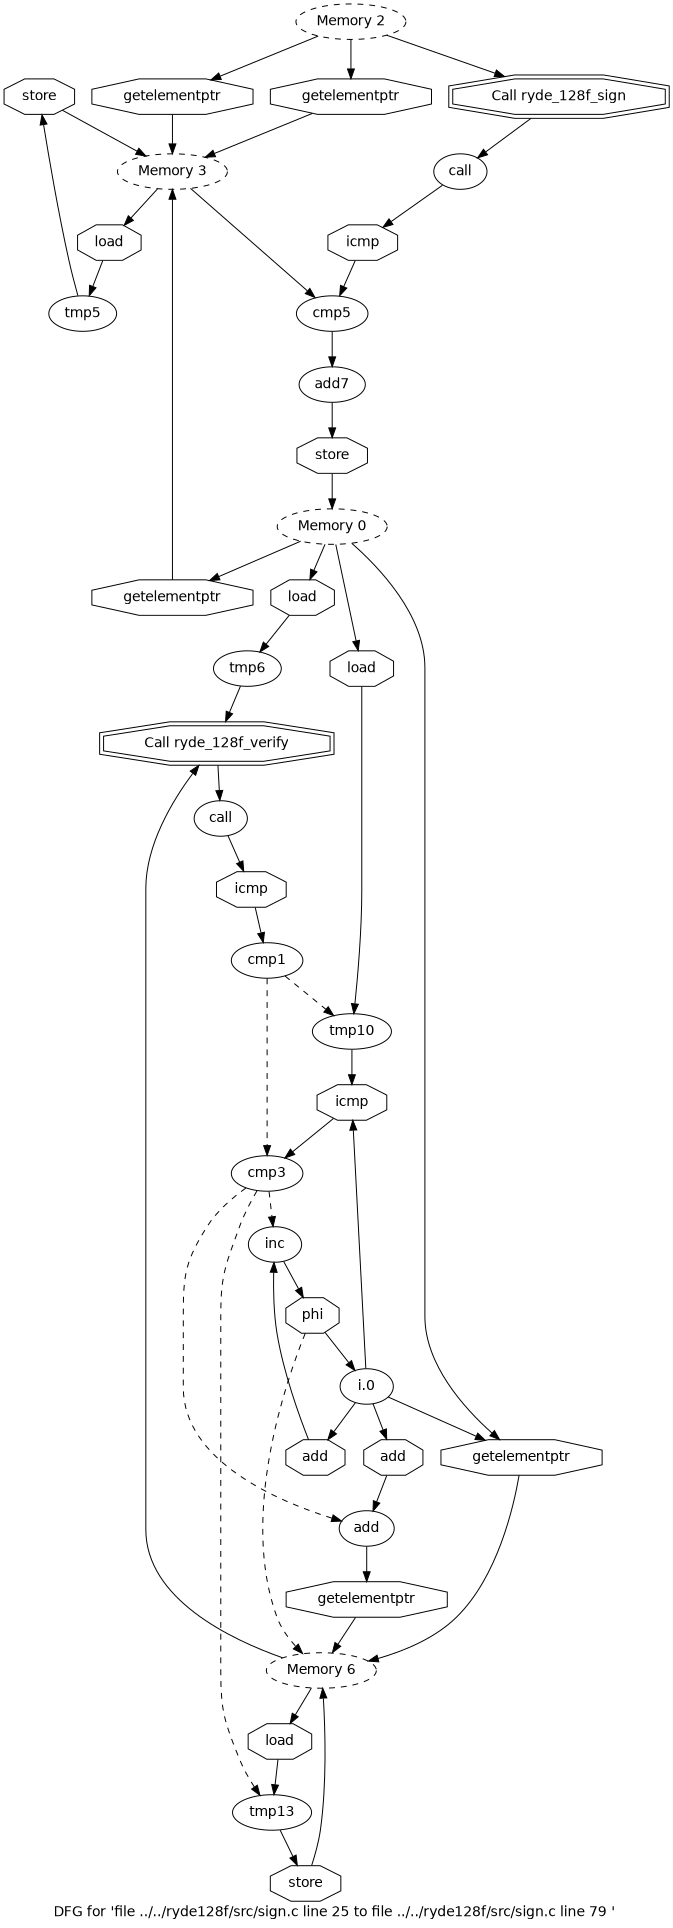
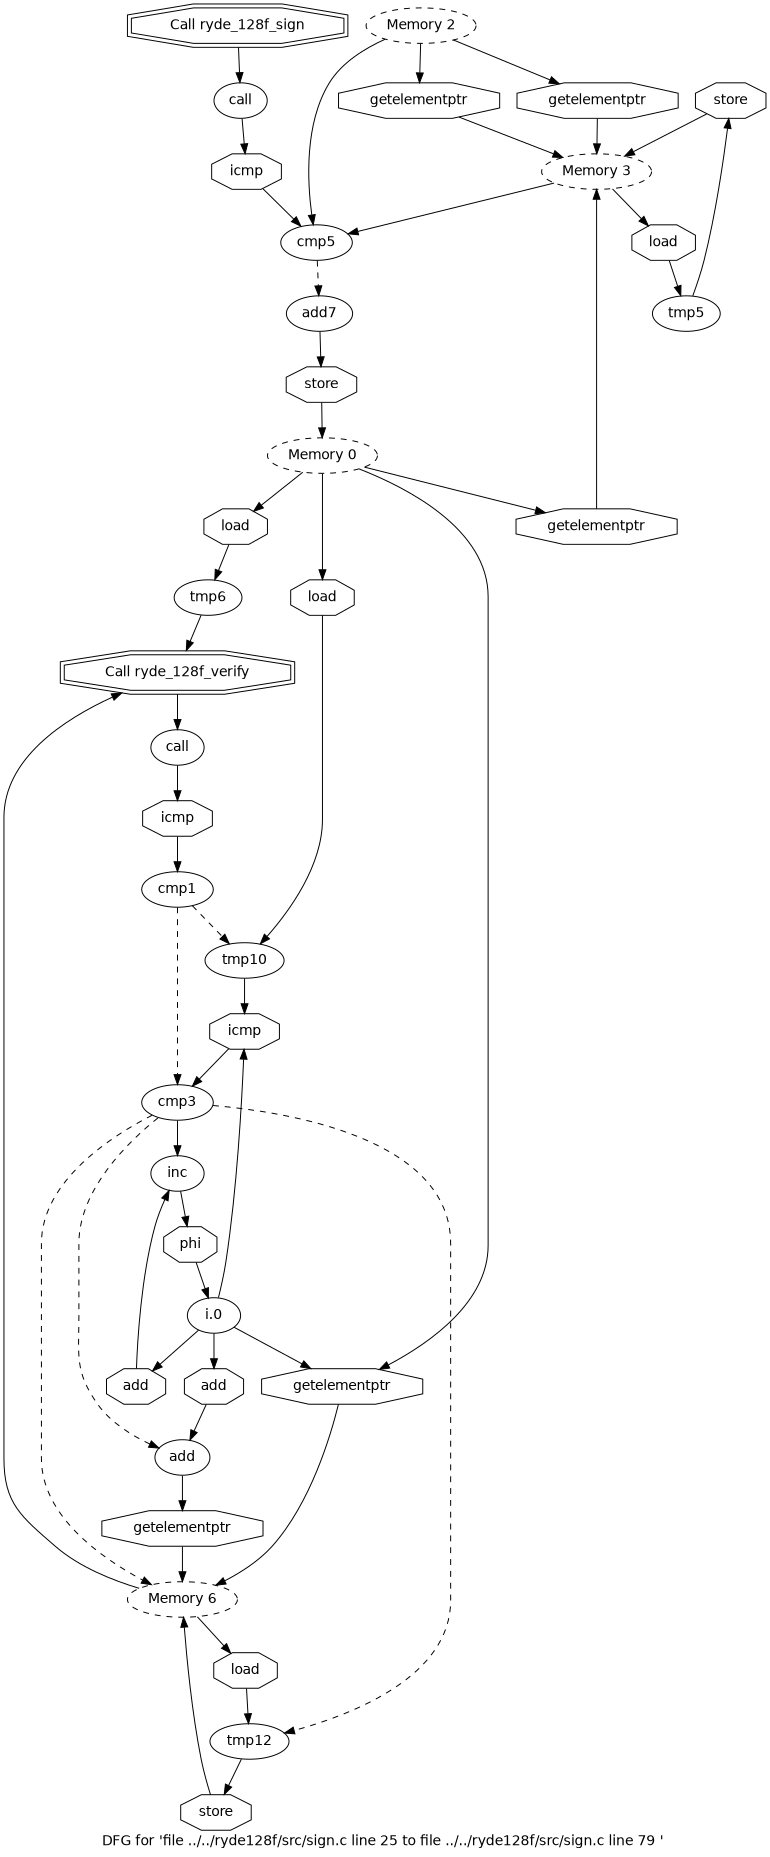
edge "Memory 2" -> "Call ryde_128f_sign": now "Memory 2" -> "cmp5"
edge "cmp5" -> "add7": style solid -> dashed
edge "cmp3" -> "inc": style dashed -> solid
edge "phi" -> "Memory 6": now "cmp3" -> "Memory 6"
node "tmp13": label "tmp13" -> "tmp12"
